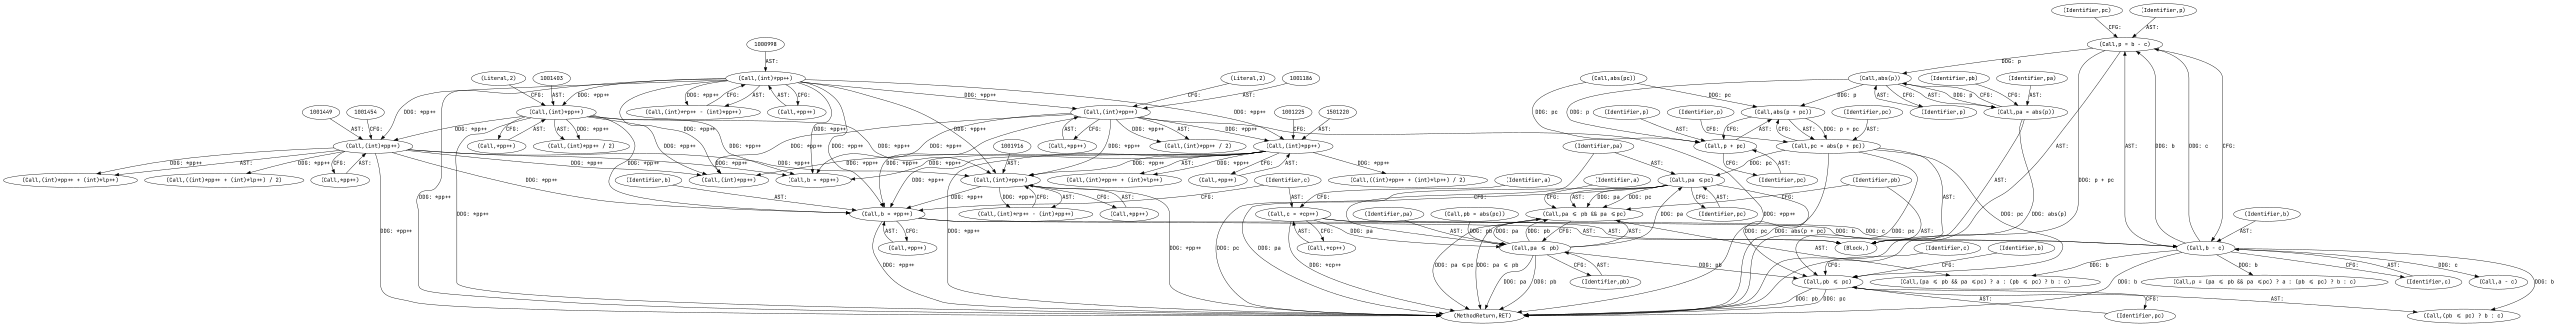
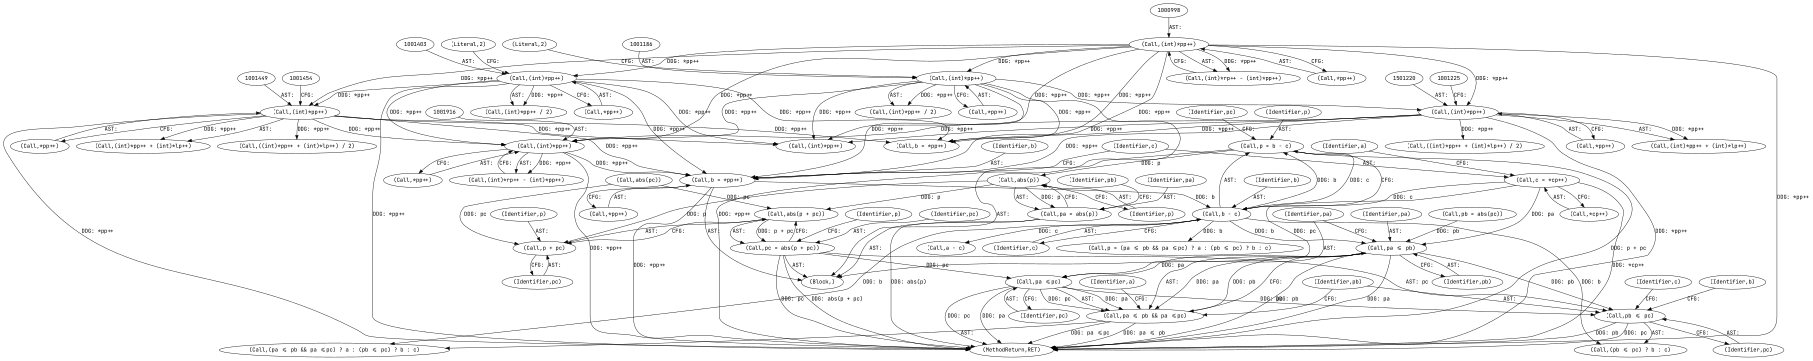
edge "(Call,pc = abs(p + pc))" -> "(Call,pb <= pc)": label "DDG: pc" -> "AST: pc"
edge "(Call,c = *cp++)" -> "(Block,)": label "AST: " -> "DDG: pc"
edge "(Call,b - c)" -> "(MethodReturn,RET)": now "(Call,b - c)" -> "(Call,pa <= pb)"
